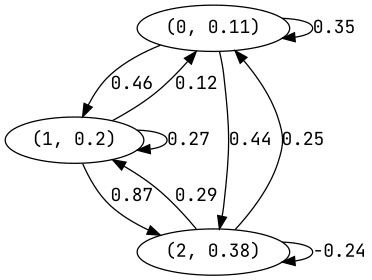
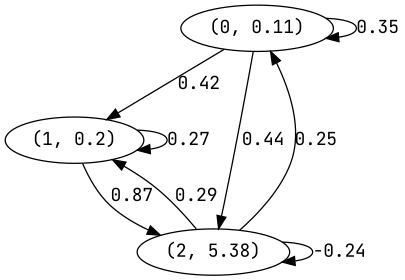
edge "(0, 0.11)" -> "(1, 0.2)": label "0.46" -> "0.42"
edge "(1, 0.2)" -> "(0, 0.11)": removed, label "0.12"
node "(2, 0.38)": label "(2, 0.38)" -> "(2, 5.38)"
